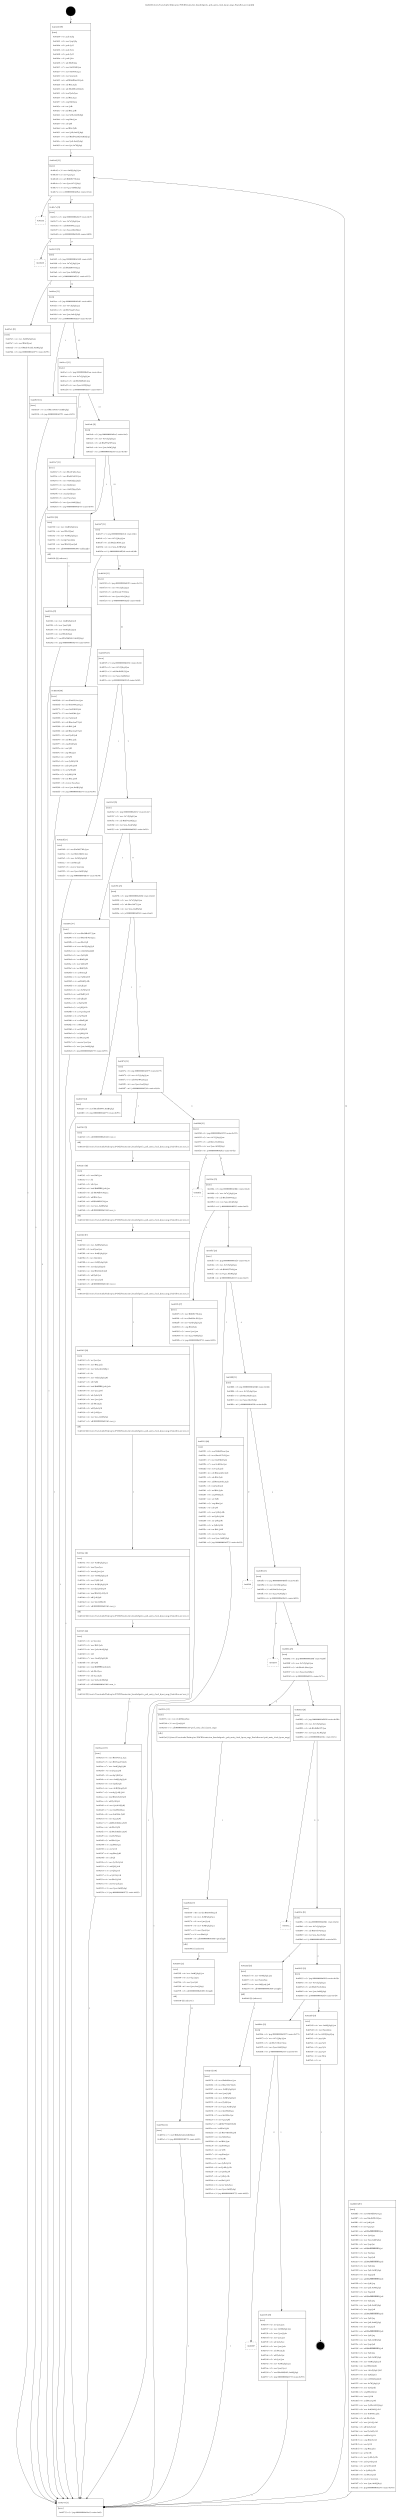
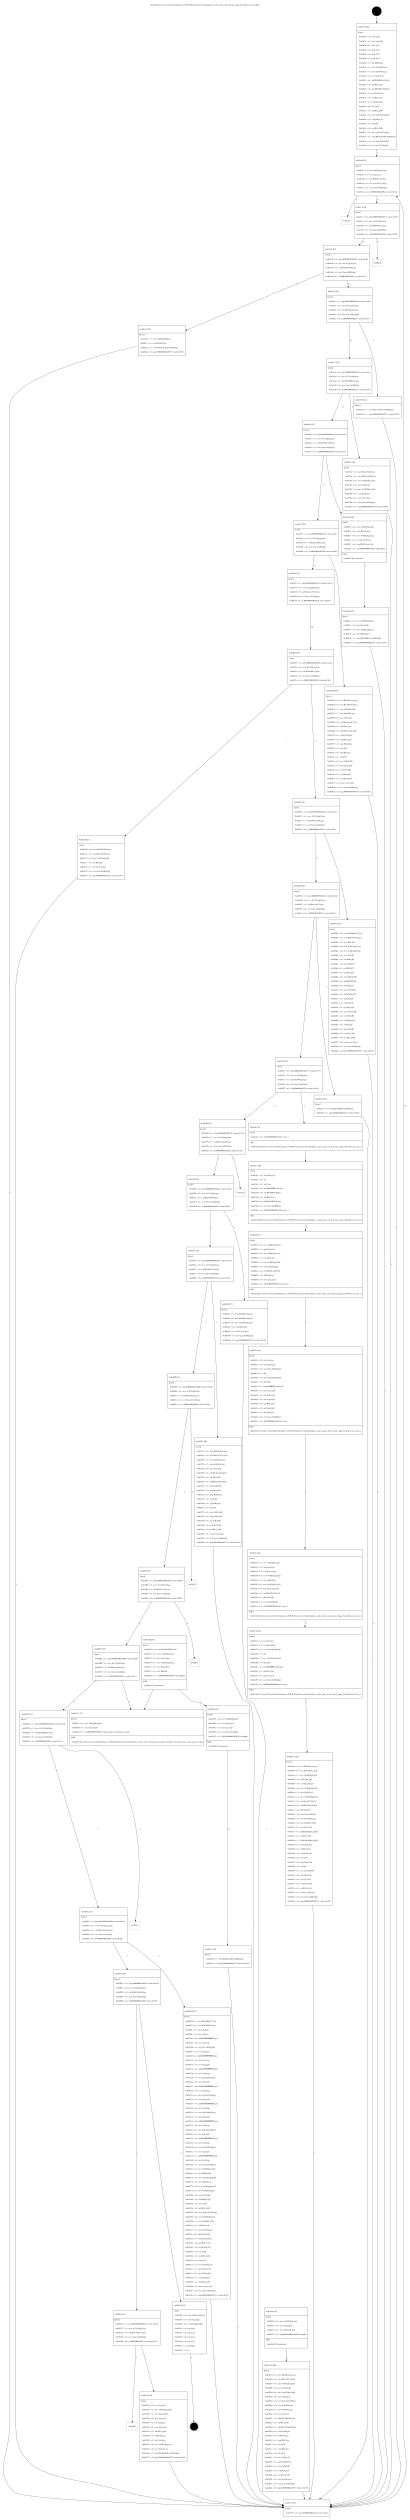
edge "0x40255c [12]" -> "0x402568 [29]": reversed
edge "0x40203c [25]" -> "0x40226d [16]": now "0x40203c [25]" -> "0x4020f2 [237]"
